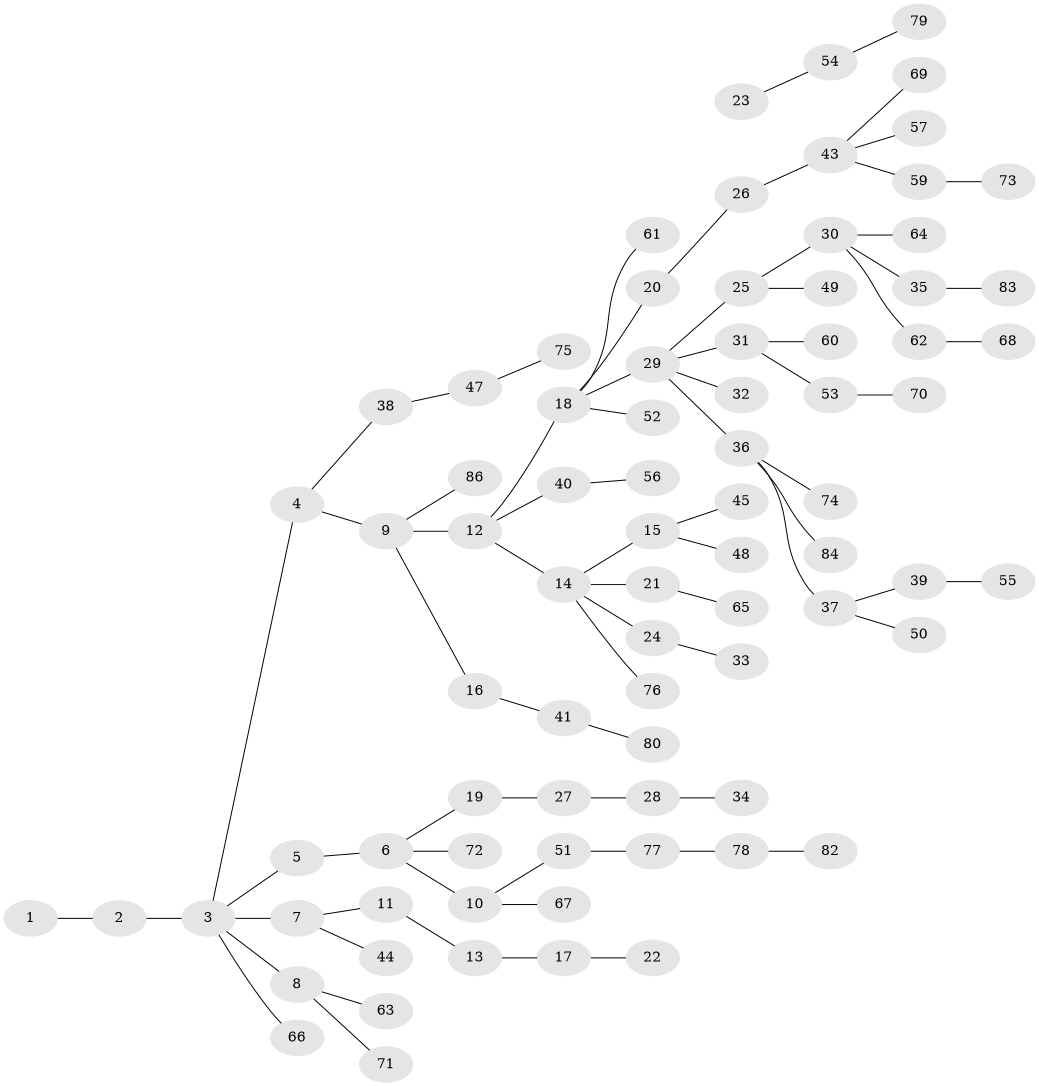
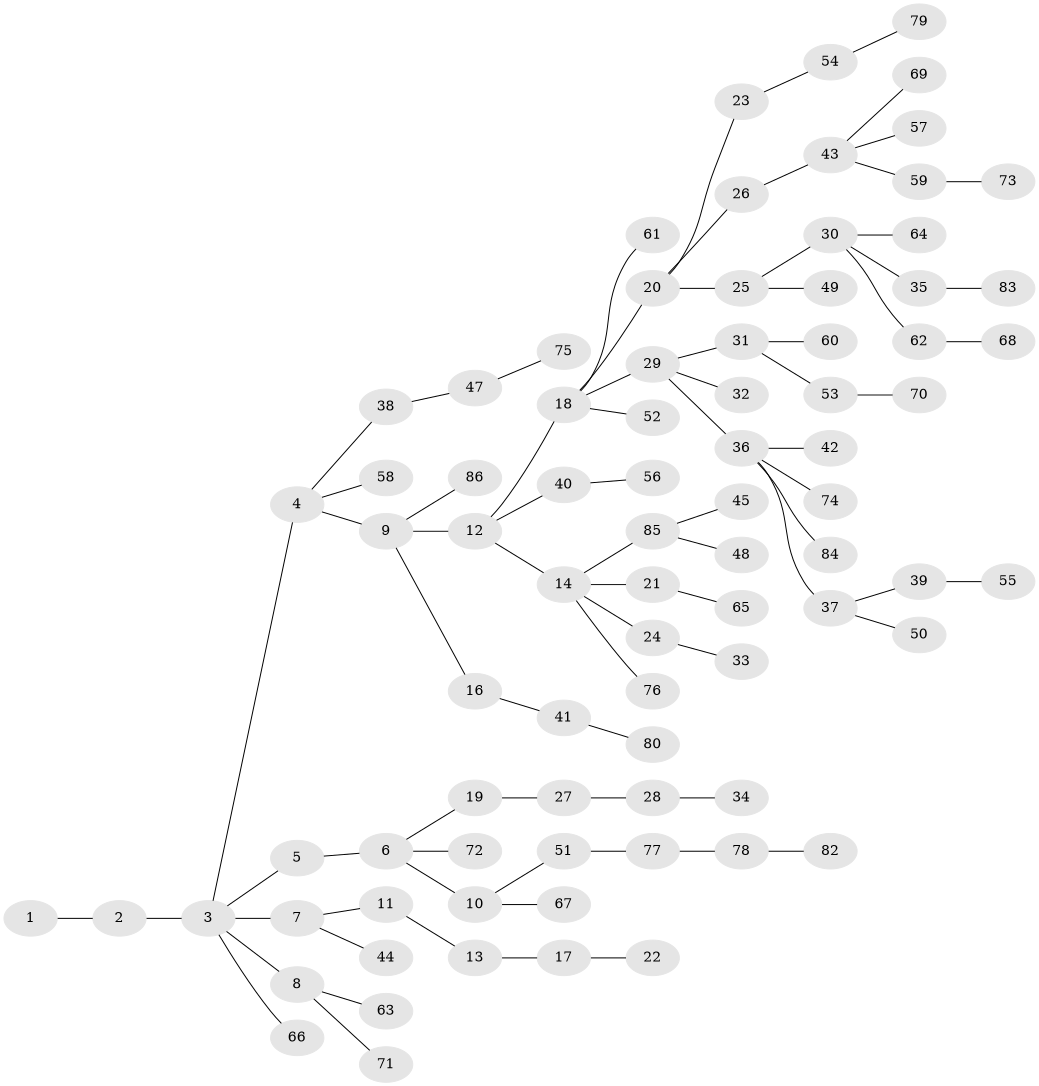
edge "23" -- "20": added
edge "25" -- "29": now "25" -- "20"
node "42": added
node "58": added
node "15": label "15" -> "85"
